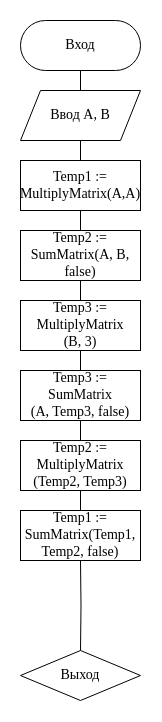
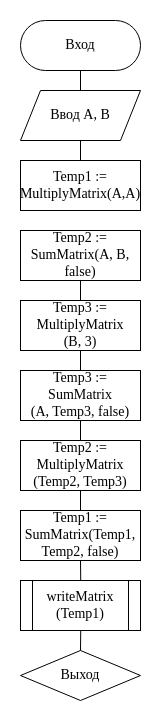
edge "Temp1 := MultiplyMatrix(A,A)" -- "Temp3 := MultiplyMatrix (B, 3)": removed
node "writeMatrix (Temp1)": added
